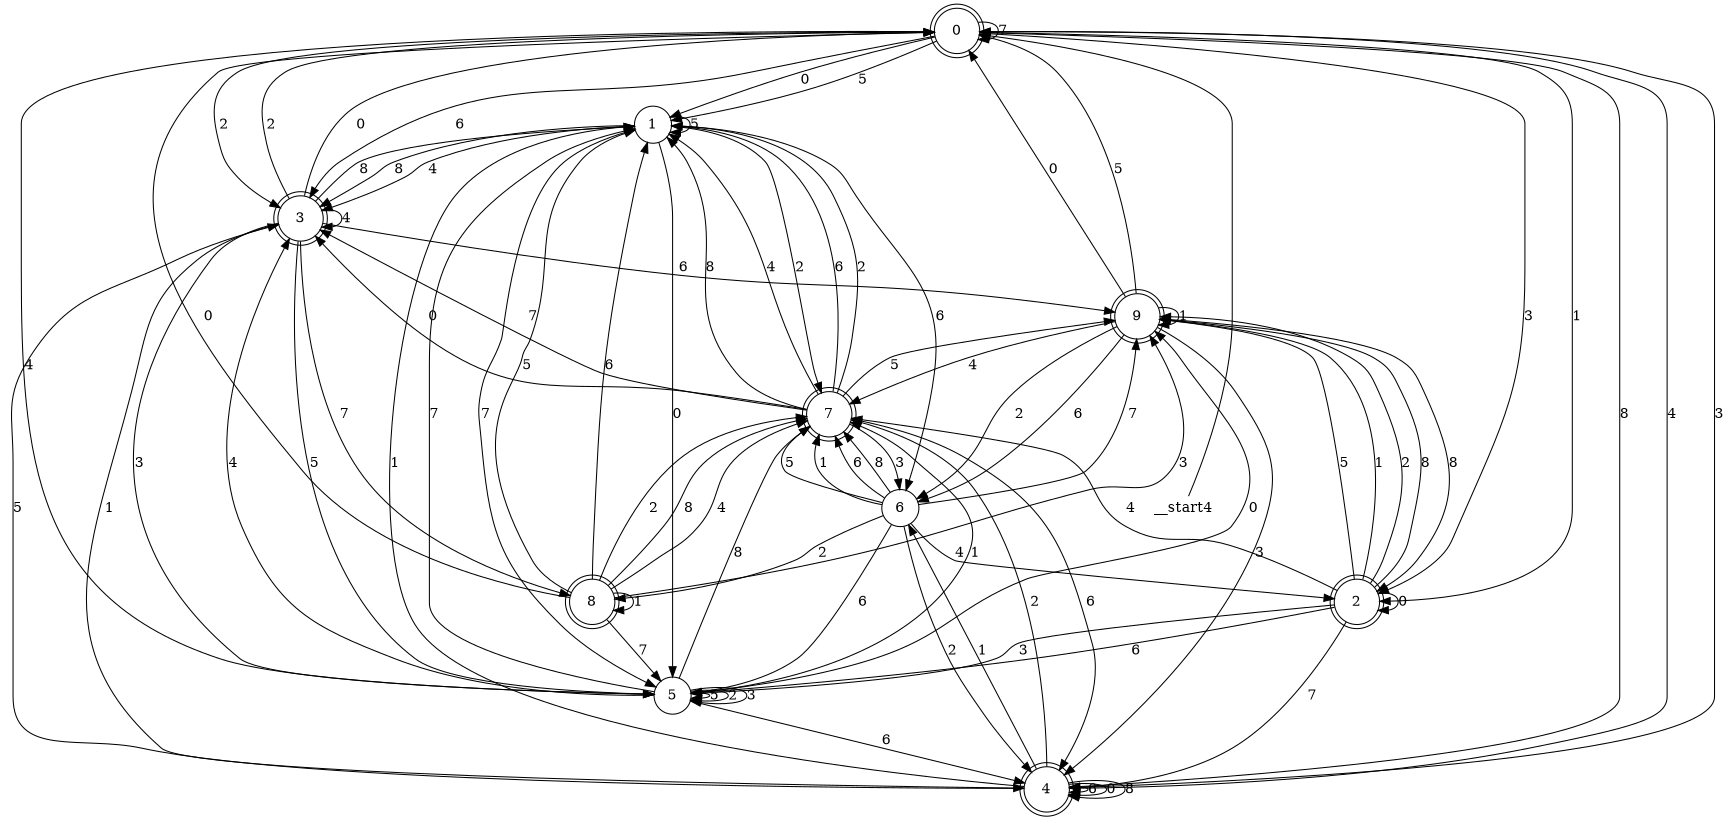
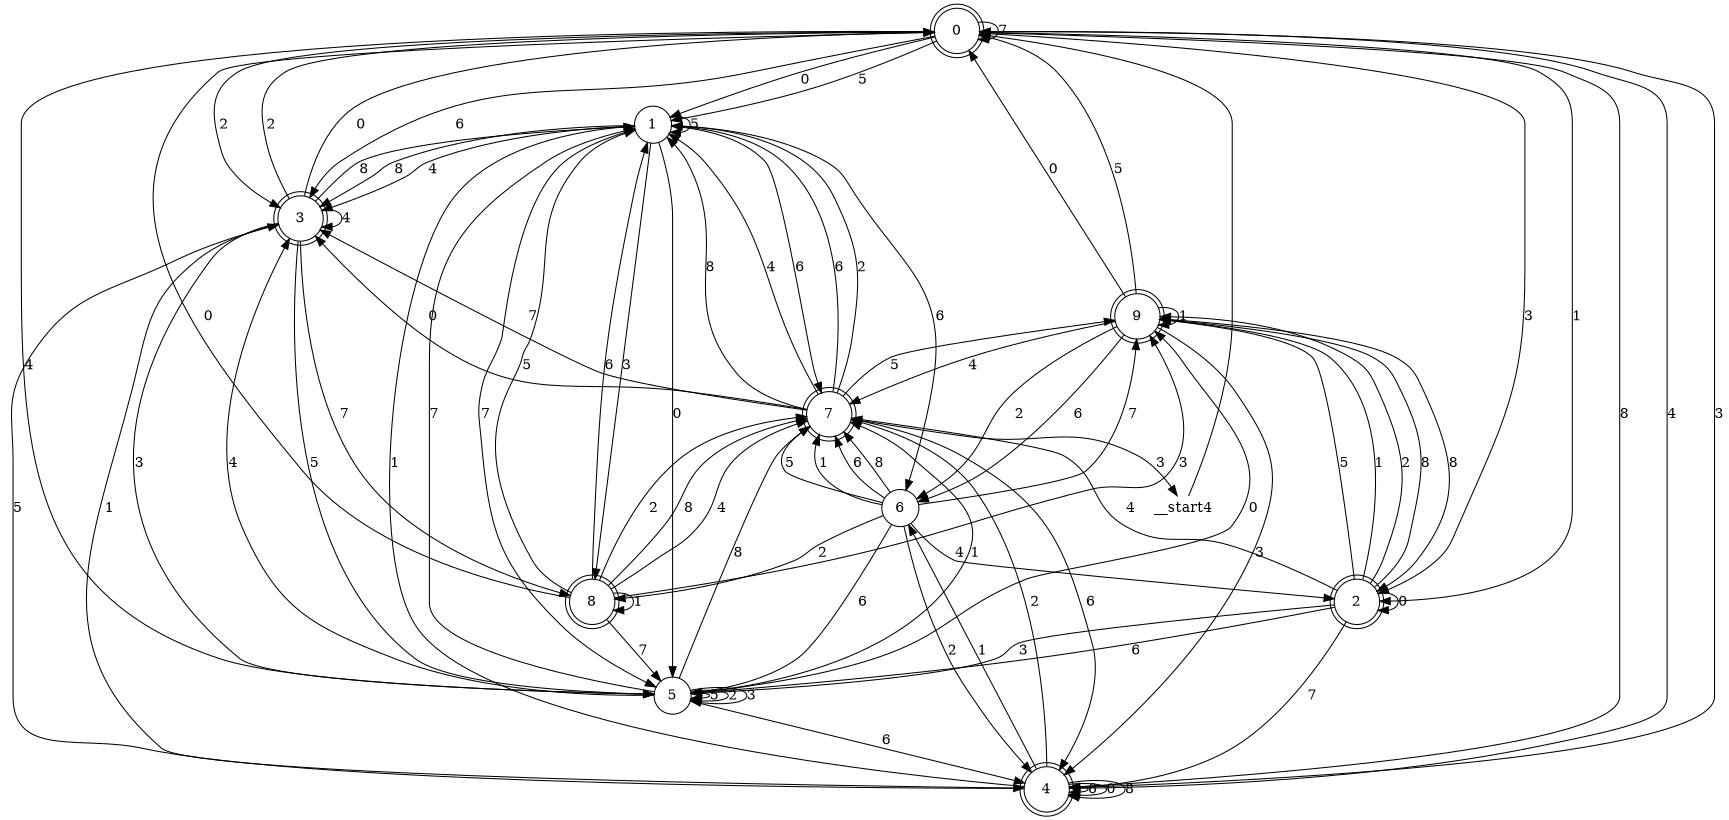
edge "1" -> "7": label "2" -> "6"
edge "3" -> "9": removed, label "6"
edge "1" -> "8": added, label "3"
edge "7" -> "6": now "7" -> "__start4"
